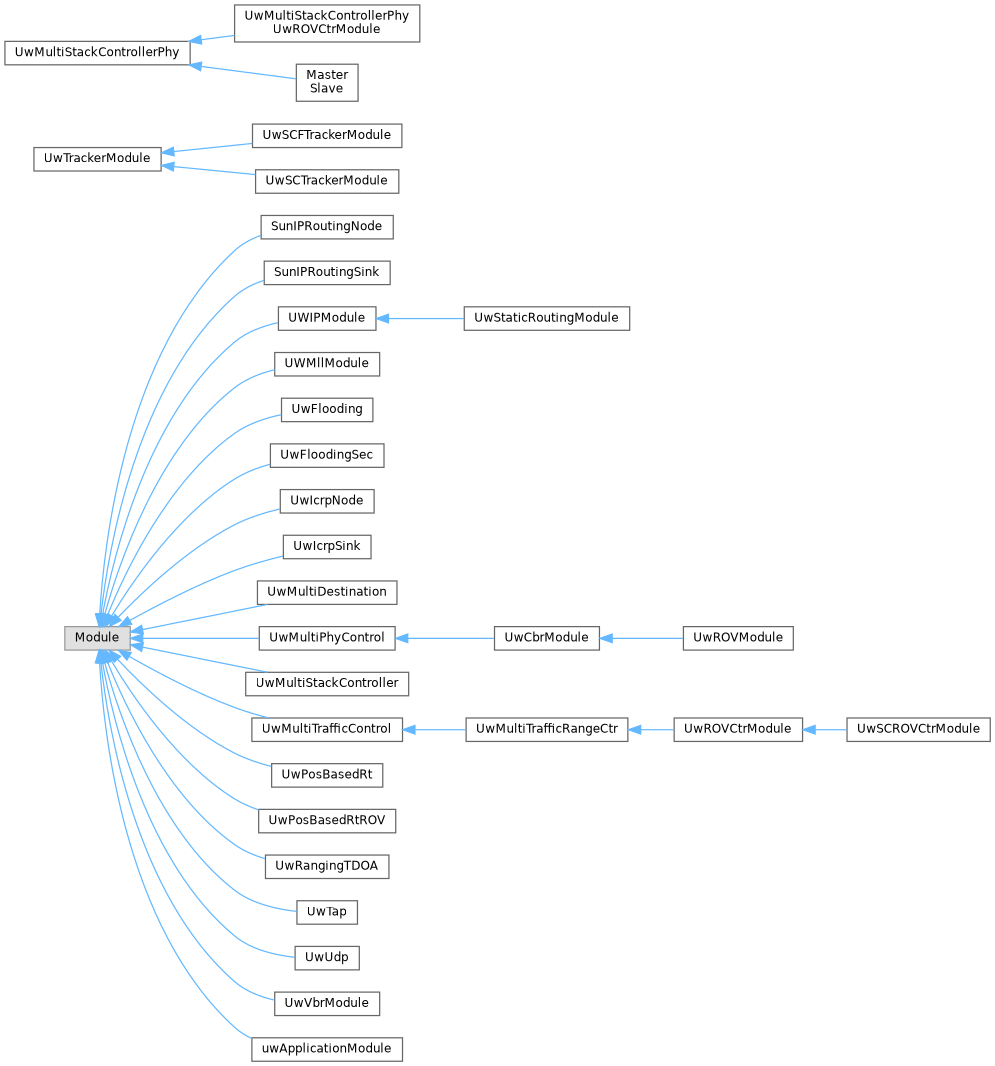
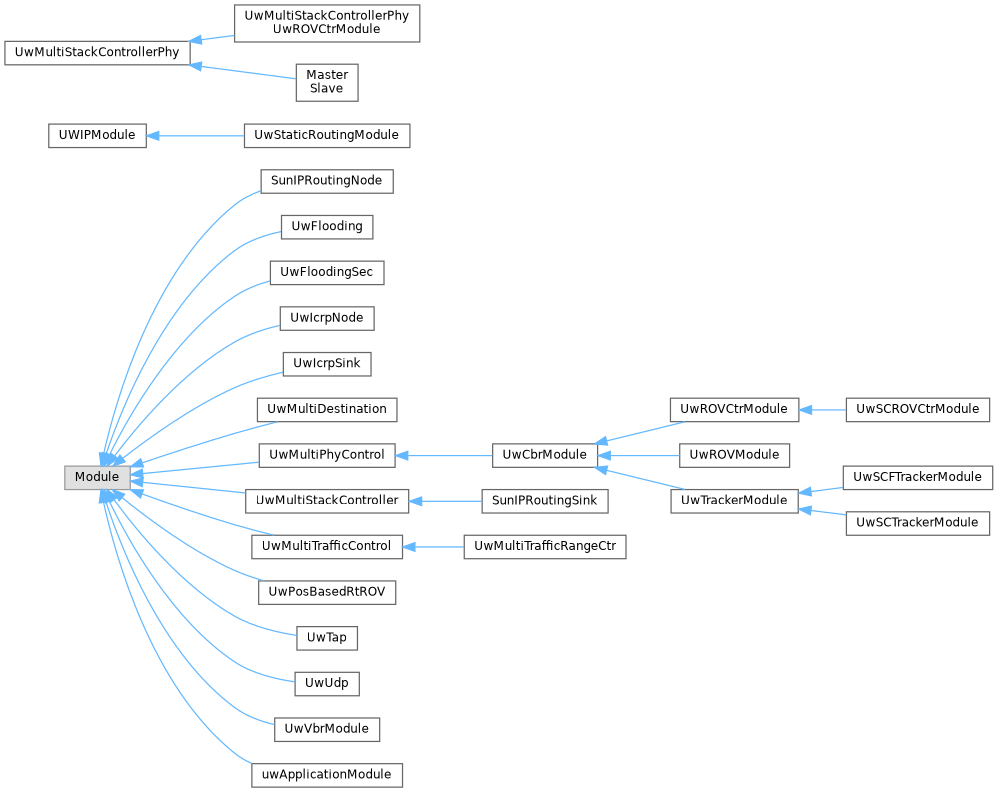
node "UWMllModule": removed
edge "SunIPRoutingSink" -> "Module": now "SunIPRoutingSink" -> "UwMultiStackController"
edge "UWIPModule" -> "Module": removed
edge "UwTrackerModule" -> "UwCbrModule": added
edge "UwROVCtrModule" -> "UwMultiTrafficRangeCtr": now "UwROVCtrModule" -> "UwCbrModule"
node "UwPosBasedRt": removed
node "UwRangingTDOA": removed
